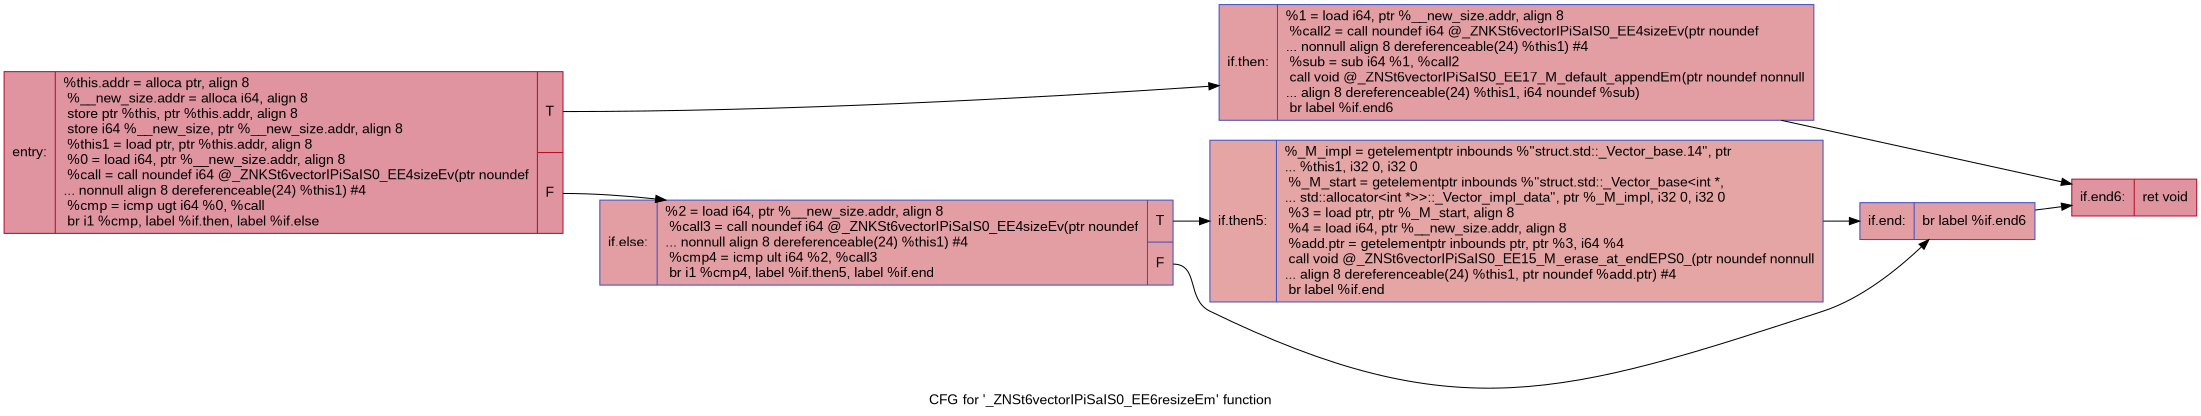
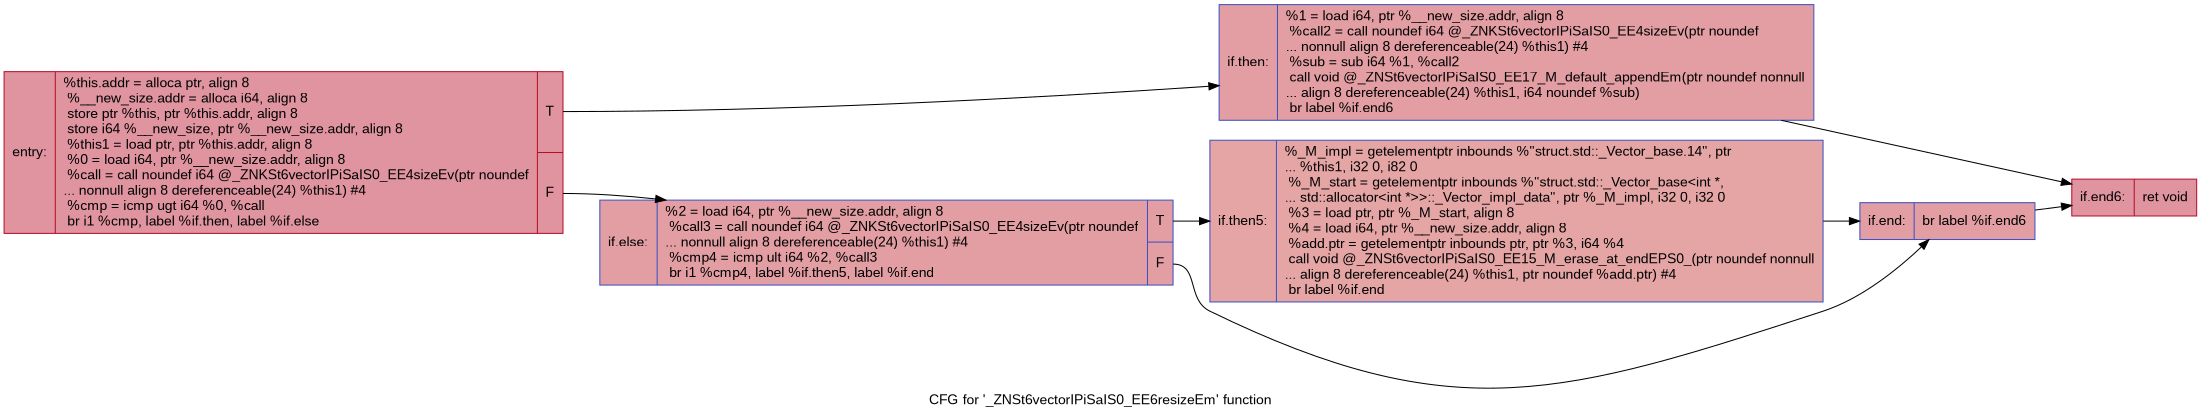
node "if.then5:": text "... %this1, i32 0, i32 0" -> "... %this1, i32 0, i82 0"
